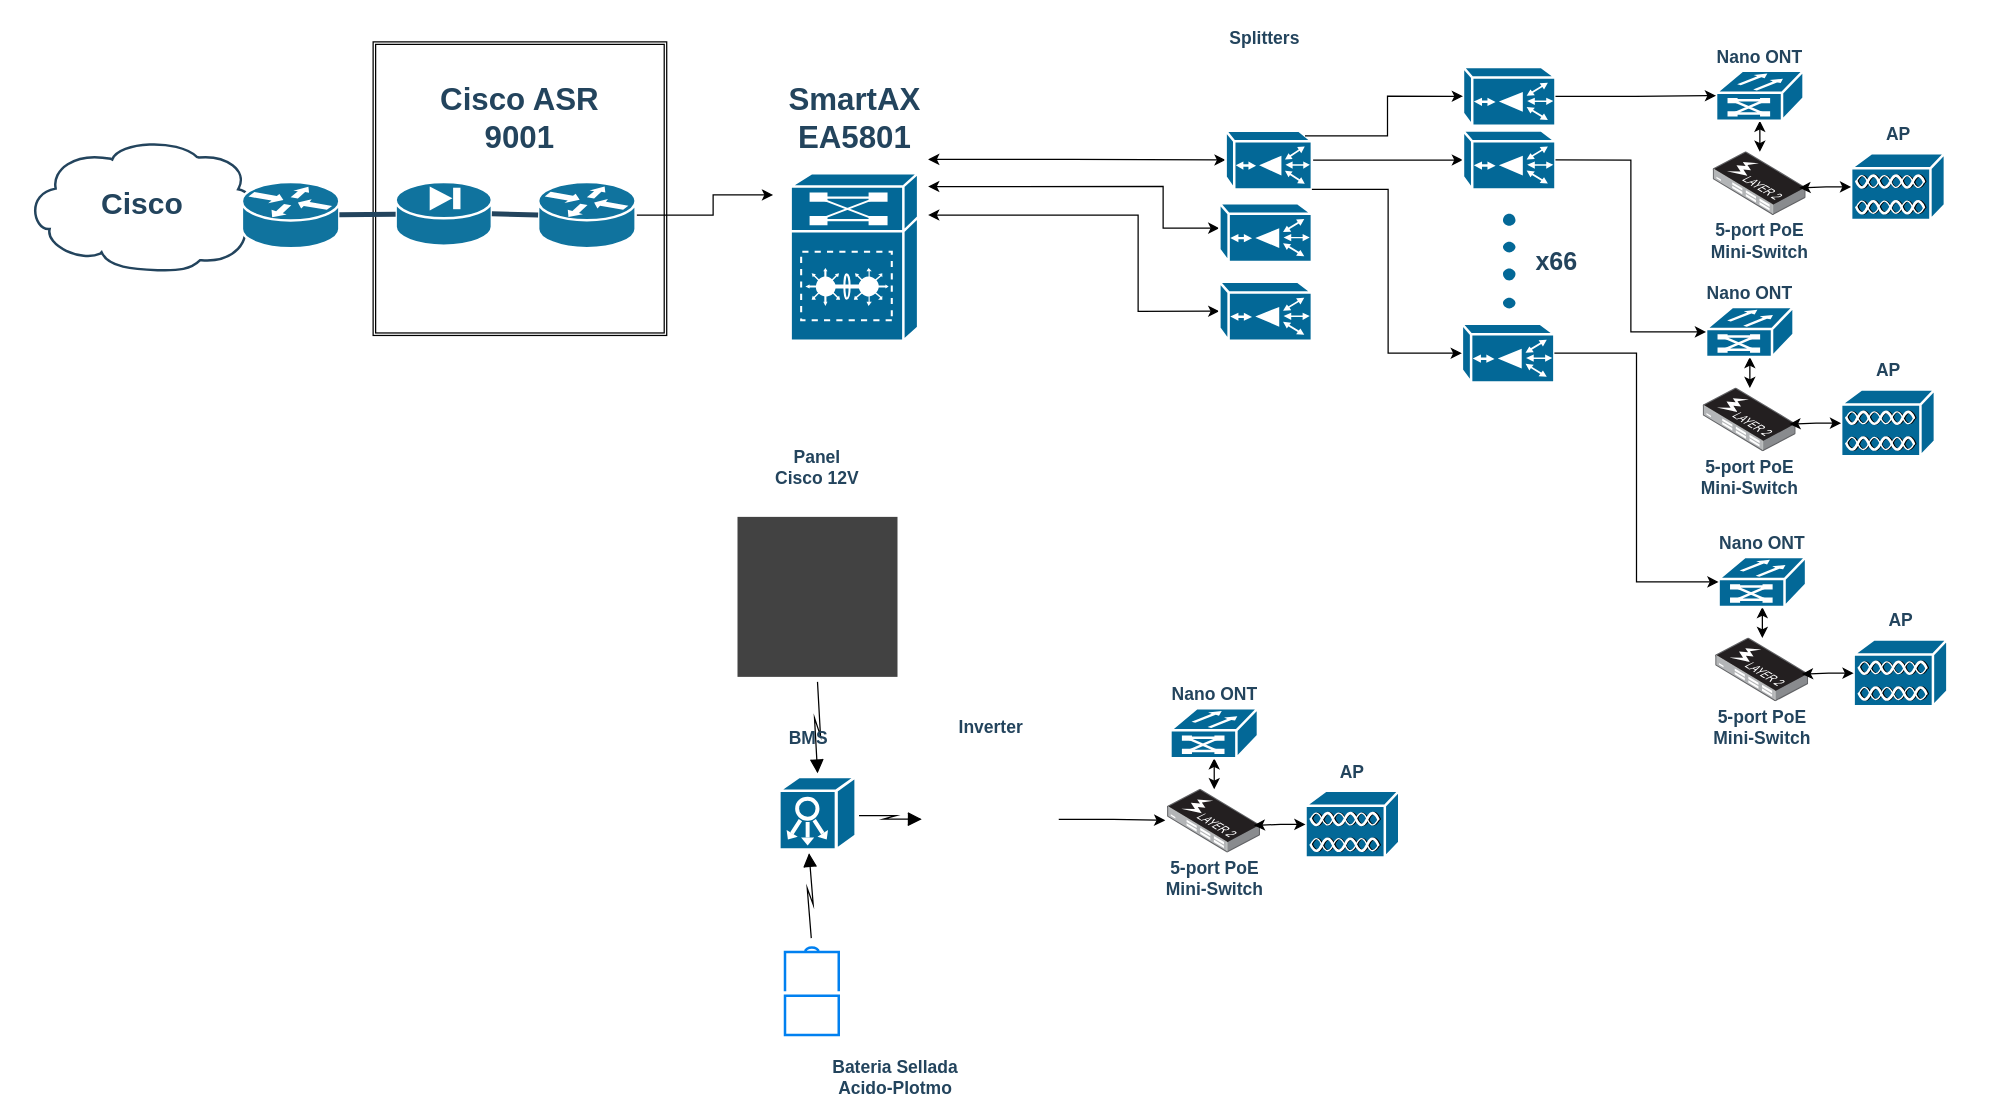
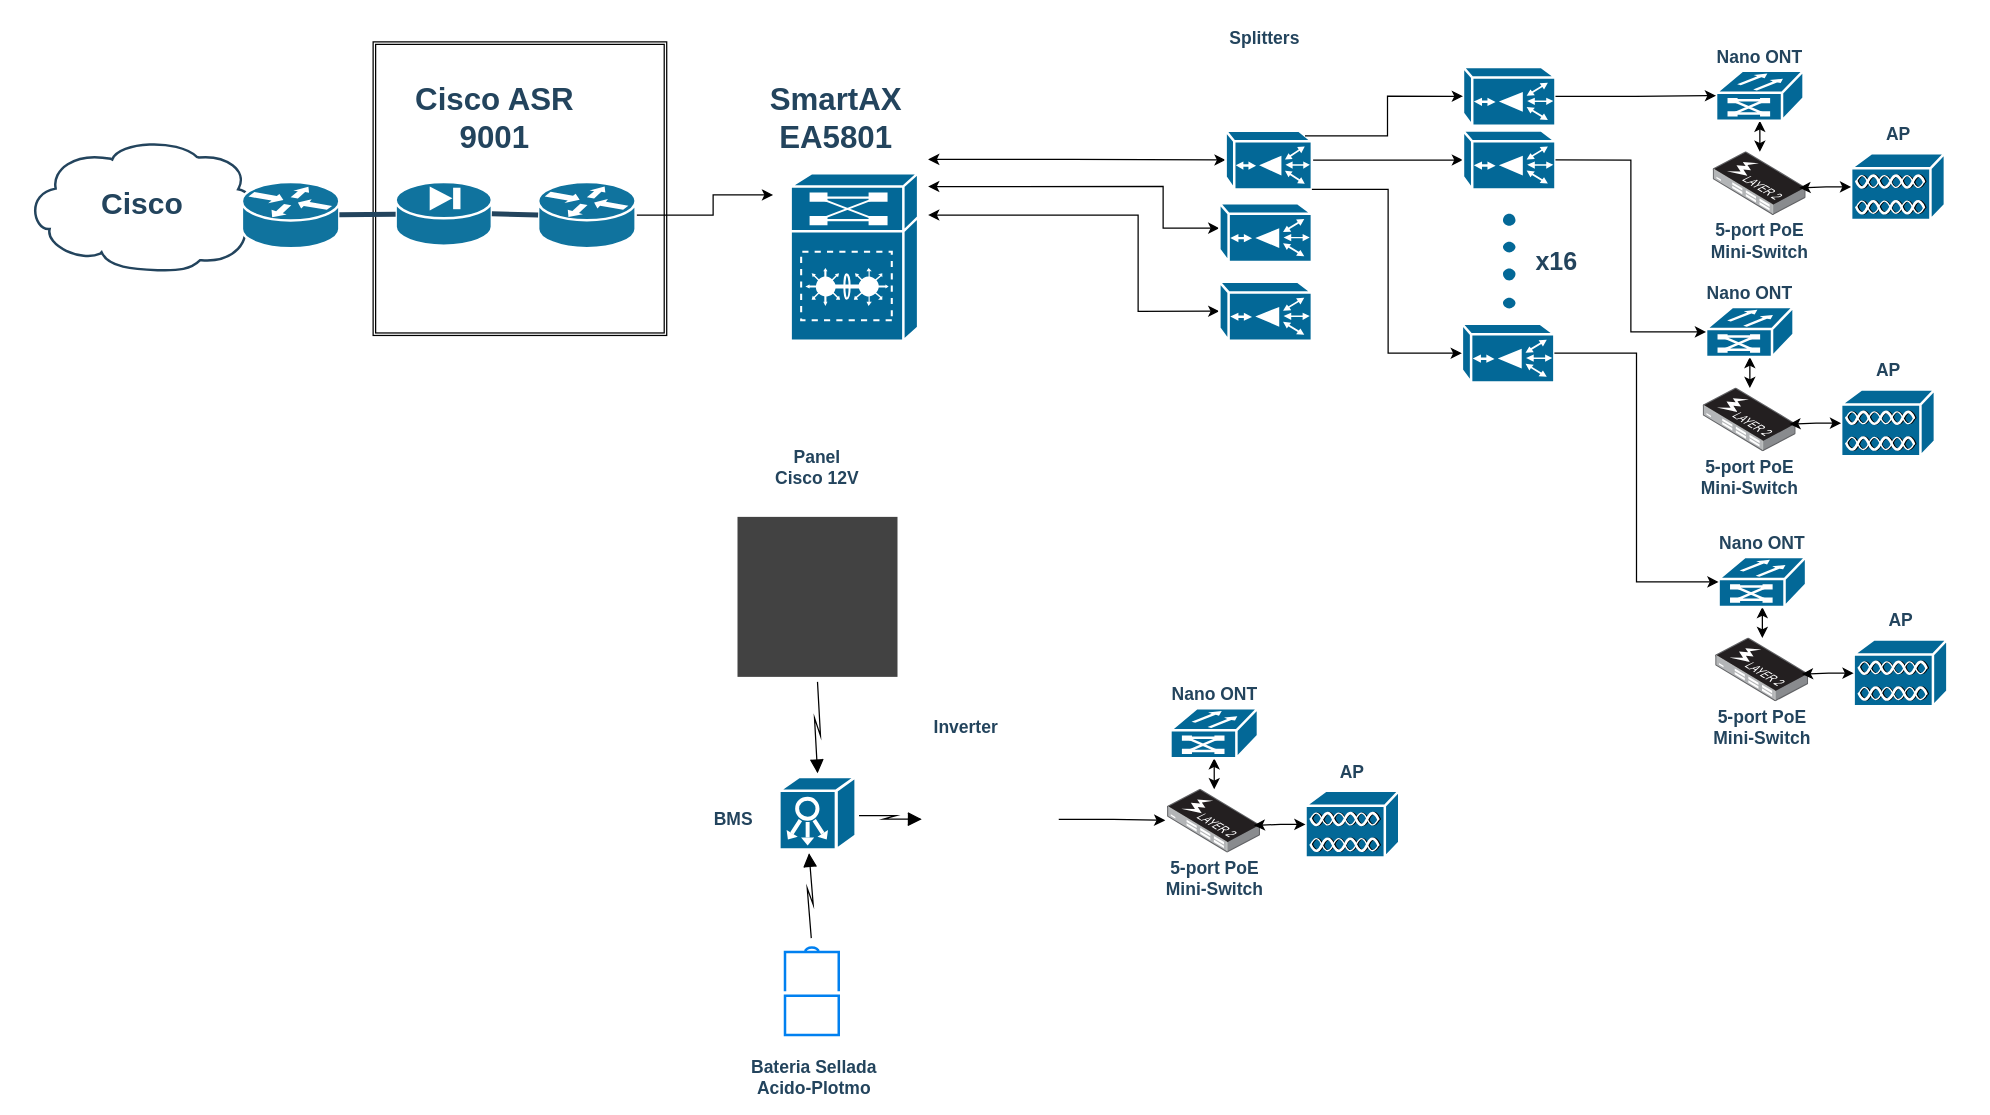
node "Cisco ASR 9001": moved (520, 116) -> (495, 116)
node "SmartAX EA5801": moved (854, 116) -> (836, 116)
node "x66": label "x66" -> "x16"
node "Inverter": moved (991, 726) -> (966, 726)
node "BMS": moved (809, 738) -> (734, 819)
node "Bateria Sellada Acido-Plotmo": moved (895, 1076) -> (814, 1076)
